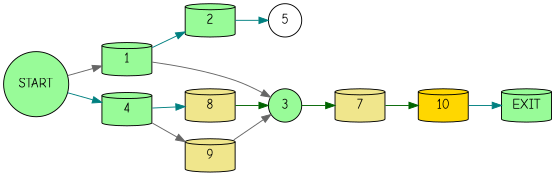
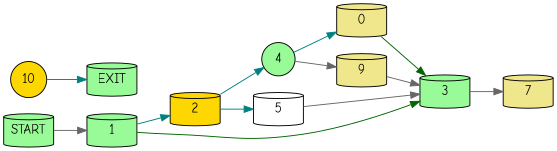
node "2": fillcolor palegreen -> gold
node "5": shape circle -> cylinder
edge "1" -> "3": color gray40 -> darkgreen
node "START": shape circle -> cylinder
edge "START" -> "4": now "2" -> "4"
edge "5" -> "3": added
node "8": label "8" -> "0"
node "3": shape circle -> cylinder
edge "3" -> "7": color darkgreen -> gray40
edge "7" -> "10": removed
node "10": shape cylinder -> circle
node "4": shape cylinder -> circle
